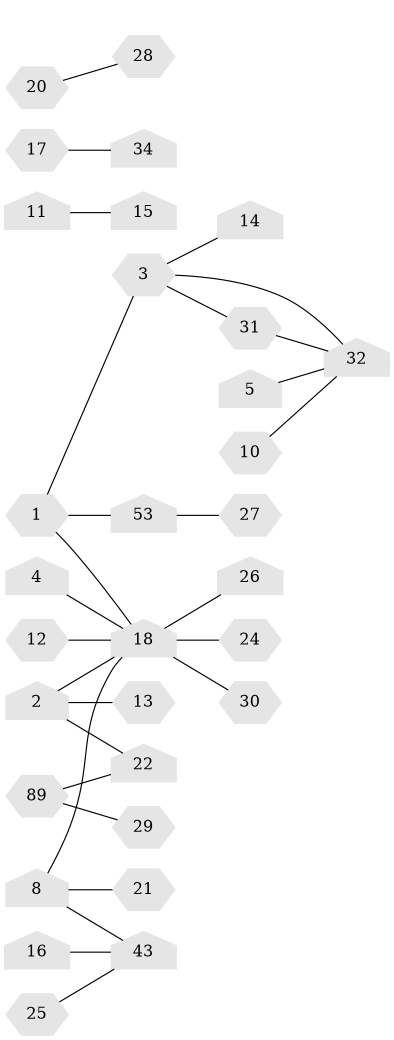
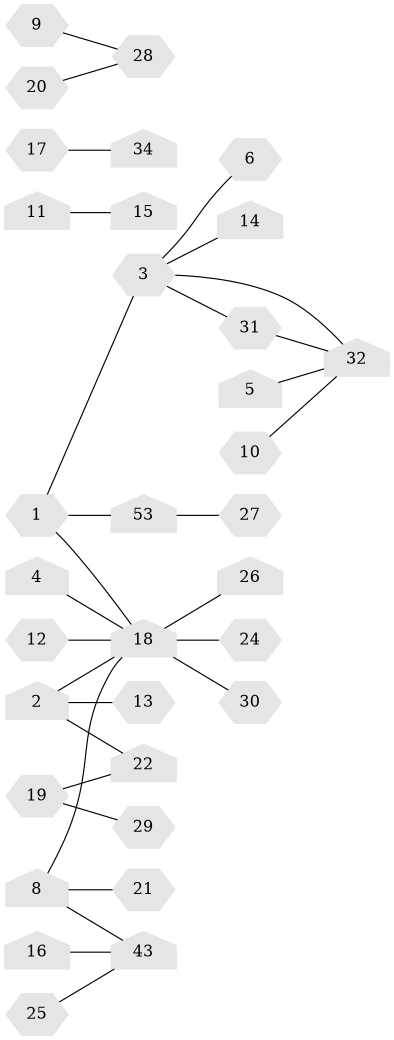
node "9": added
node "6": added
node "89": label "89" -> "19"
